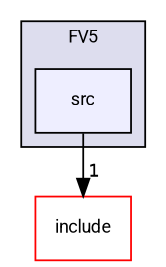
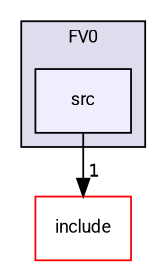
cluster "FV5": label "FV5" -> "FV0"
